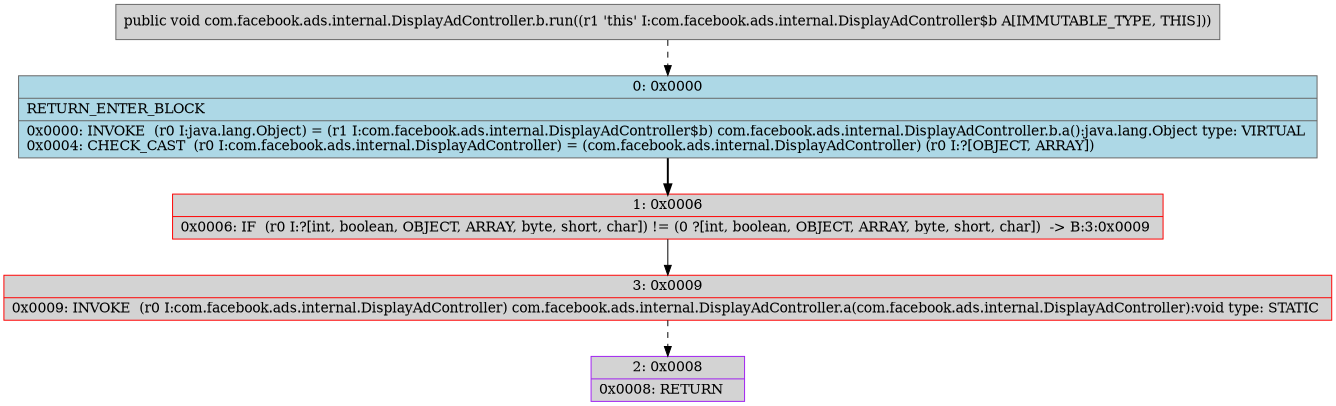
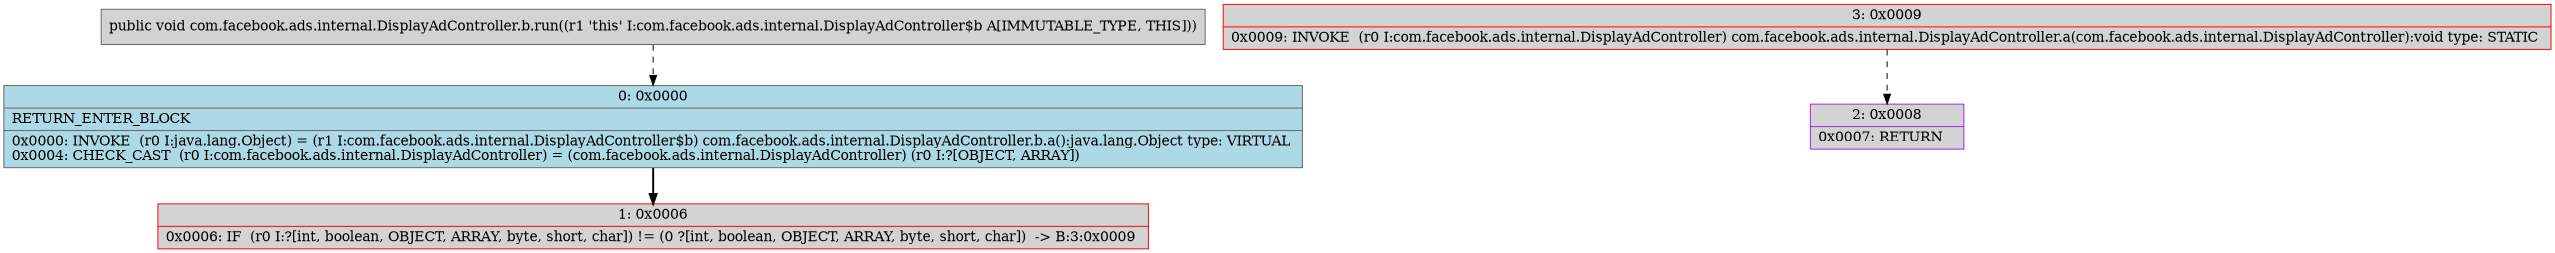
edge "1: 0x0006" -> "3: 0x0009": removed
node "2: 0x0008": text "0x0008: RETURN" -> "0x0007: RETURN"
